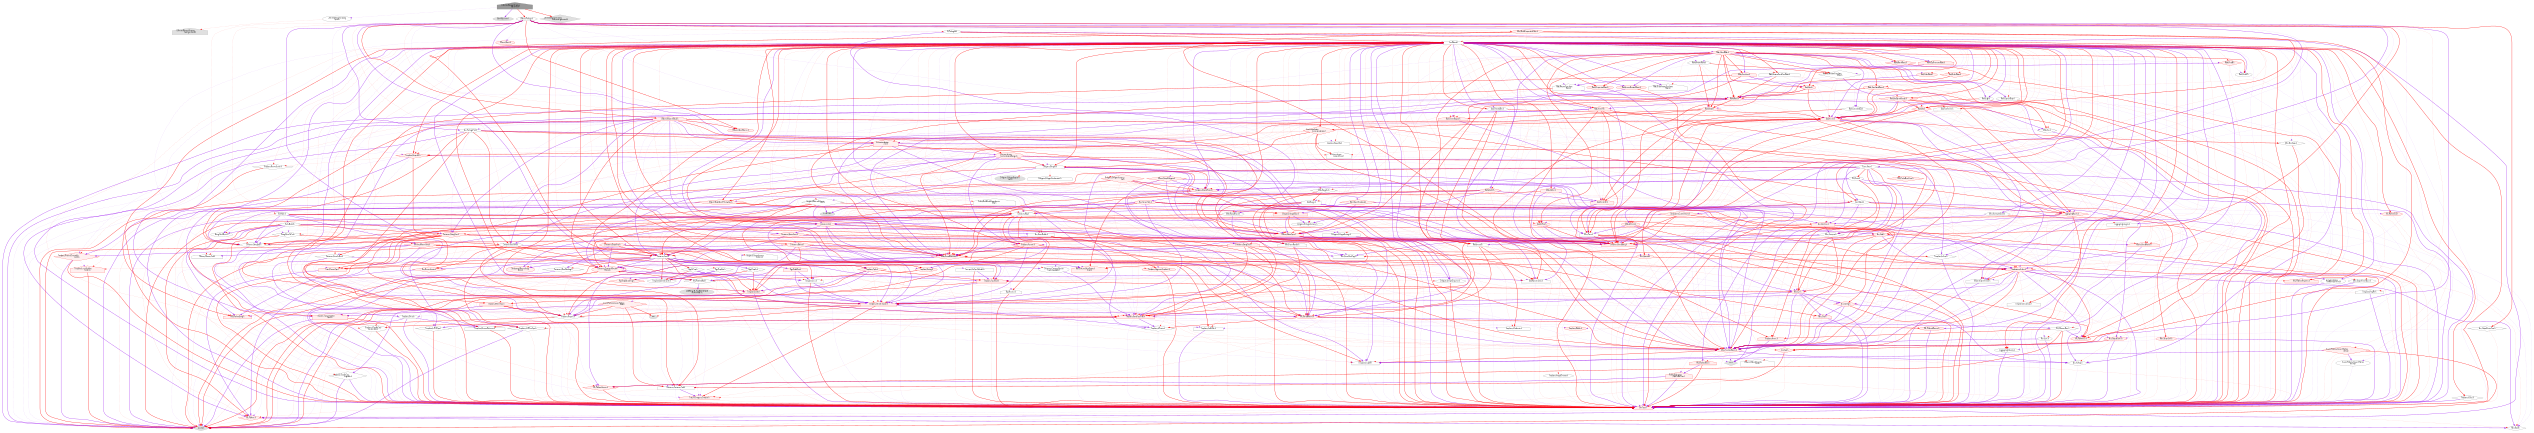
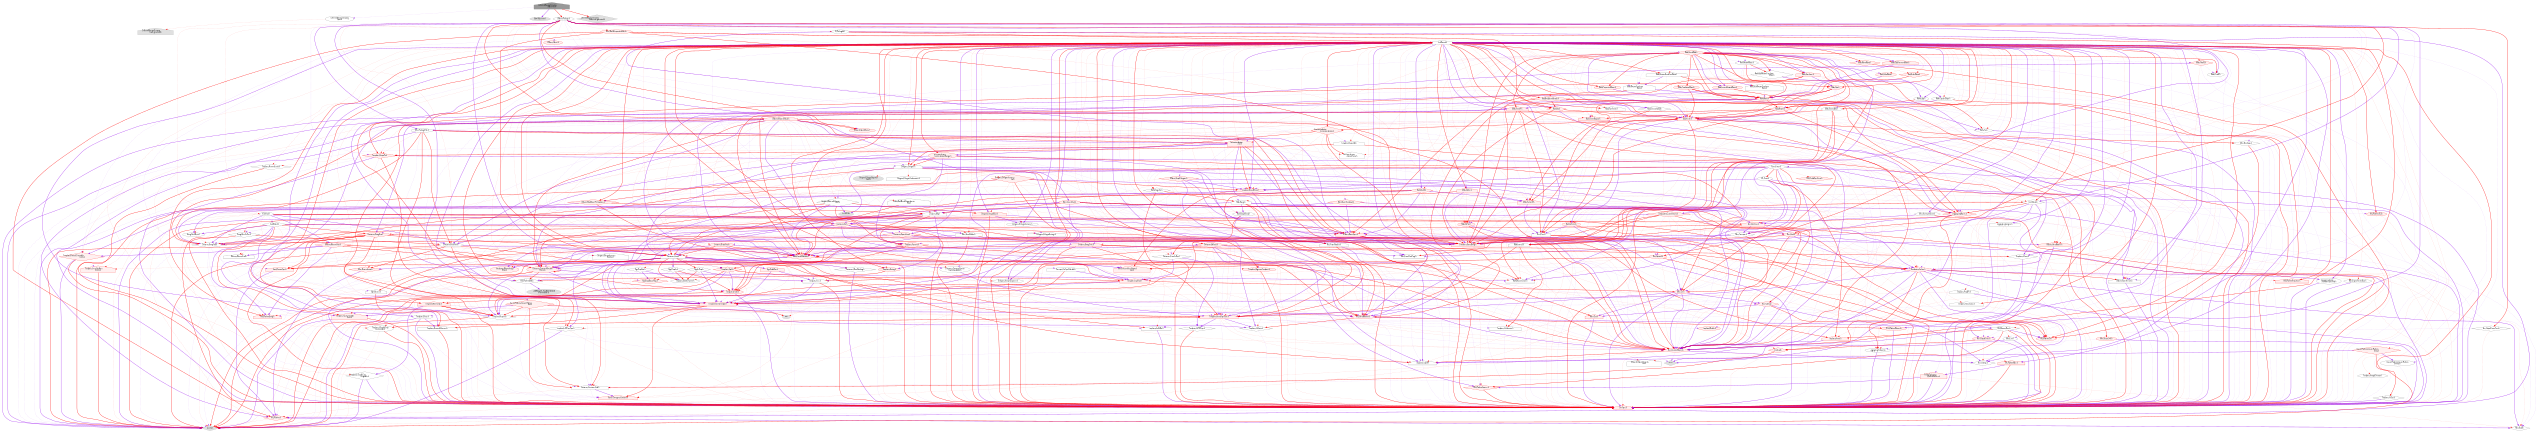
edge "IO/IoHash.h" -> "Containers/StringView.h": now "IO/IoHash.h" -> "Containers/ArrayView.h"
edge "Containers/StringFwd.h" -> "CoreTypes.h": style bold -> dotted
